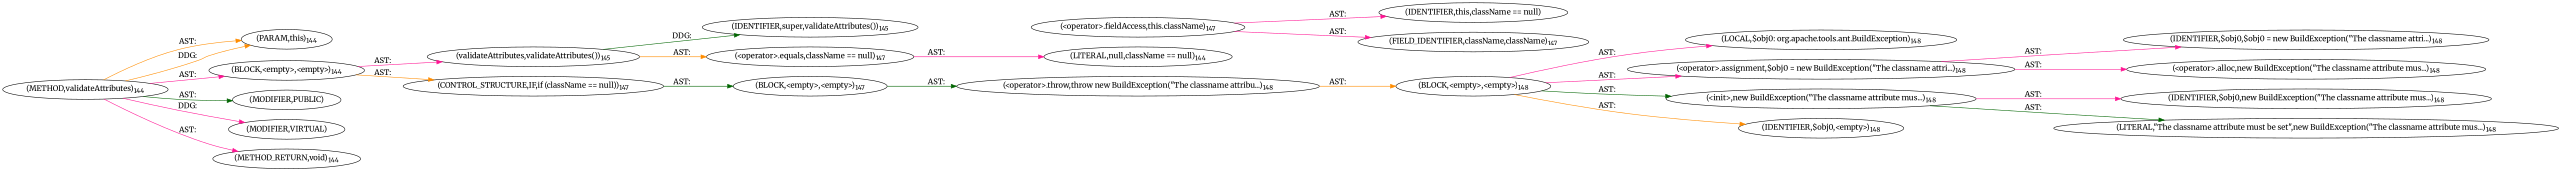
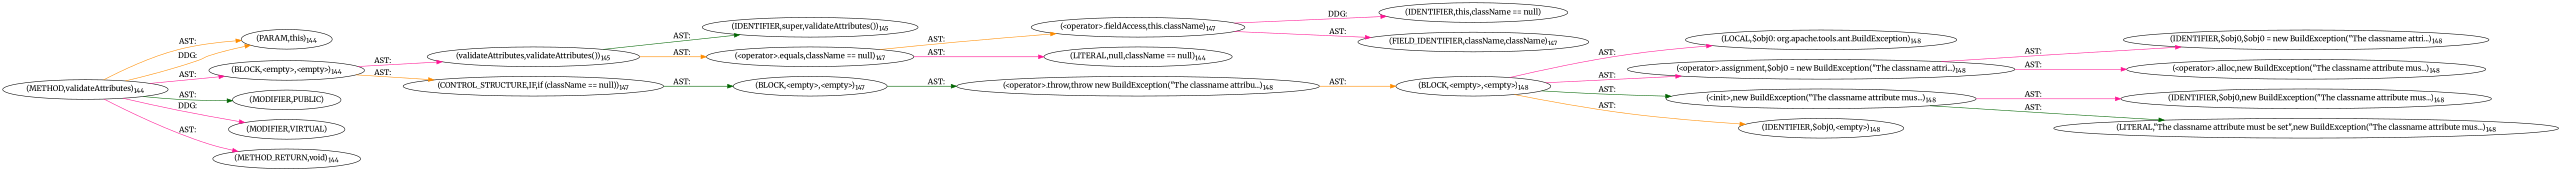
edge "(<operator>.fieldAccess,this.className)" -> "(IDENTIFIER,this,className == null)": label "AST: " -> "DDG: "
edge "(validateAttributes,validateAttributes())" -> "(IDENTIFIER,super,validateAttributes())": label "DDG: " -> "AST: "
edge "(<operator>.equals,className == null)" -> "(<operator>.fieldAccess,this.className)": added, label "AST:"
